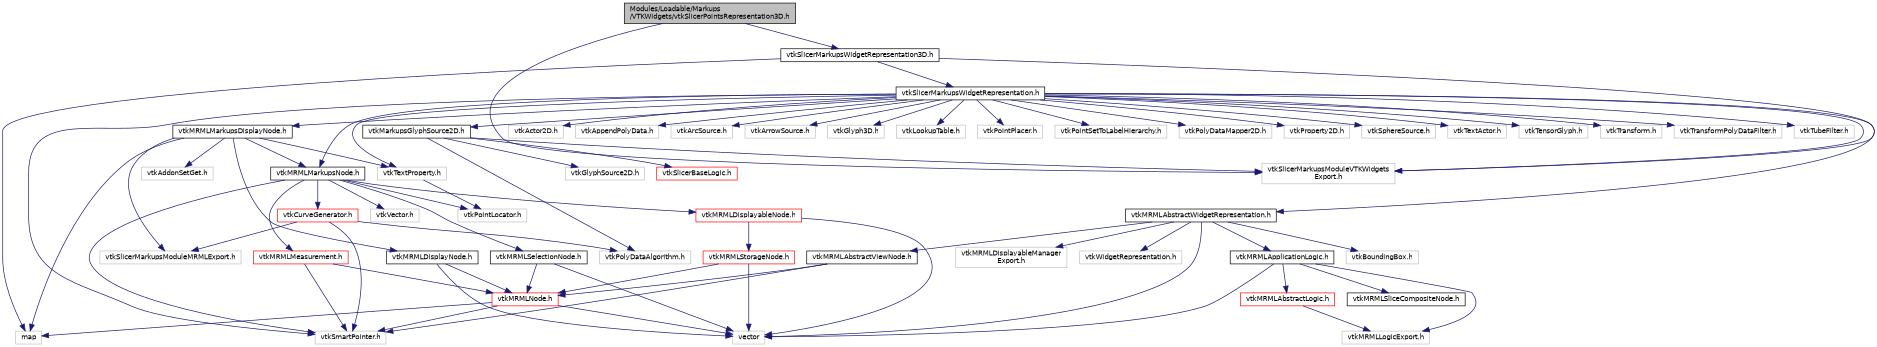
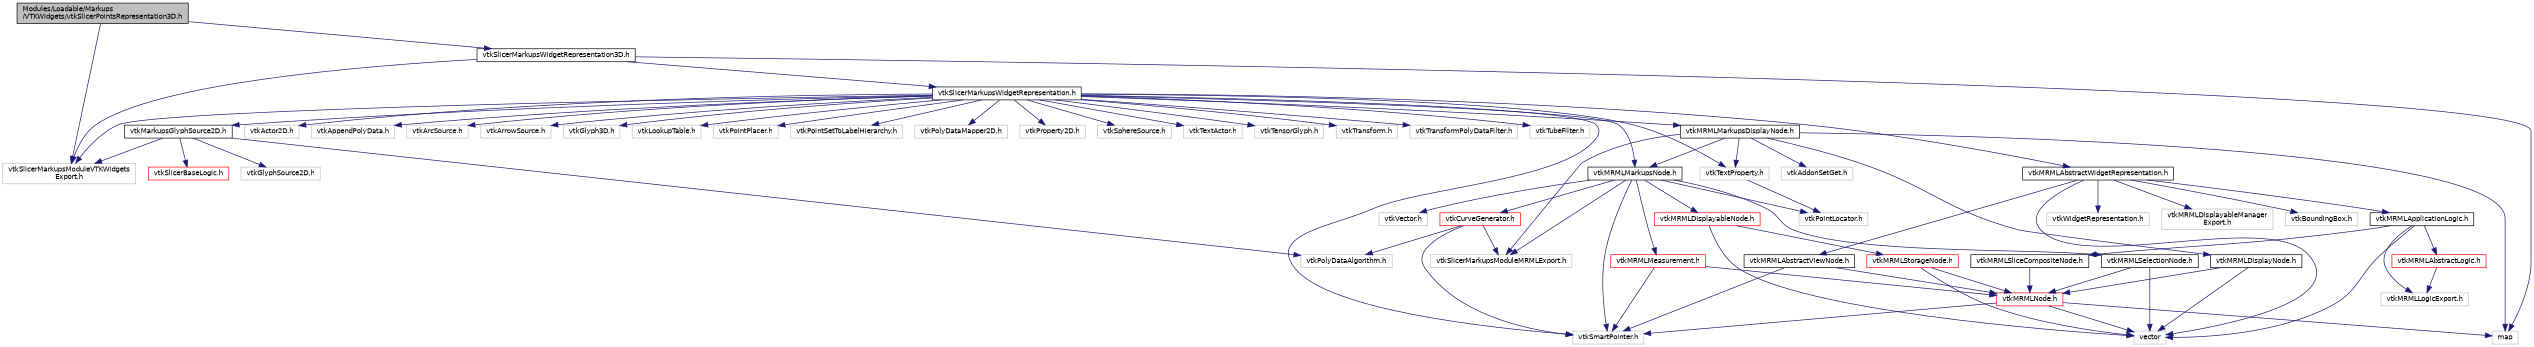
edge "vtkMRMLMarkupsNode.h" -> "vtkSlicerMarkupsModuleMRMLExport.h": added
edge "vtkMRMLSliceCompositeNode.h" -> "vtkMRMLNode.h": added
